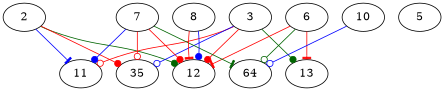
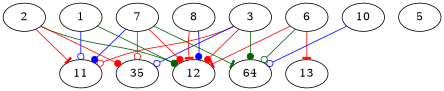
node "1": added
edge "3" -> "13": now "3" -> "64"
edge "2" -> "11": color blue -> red
